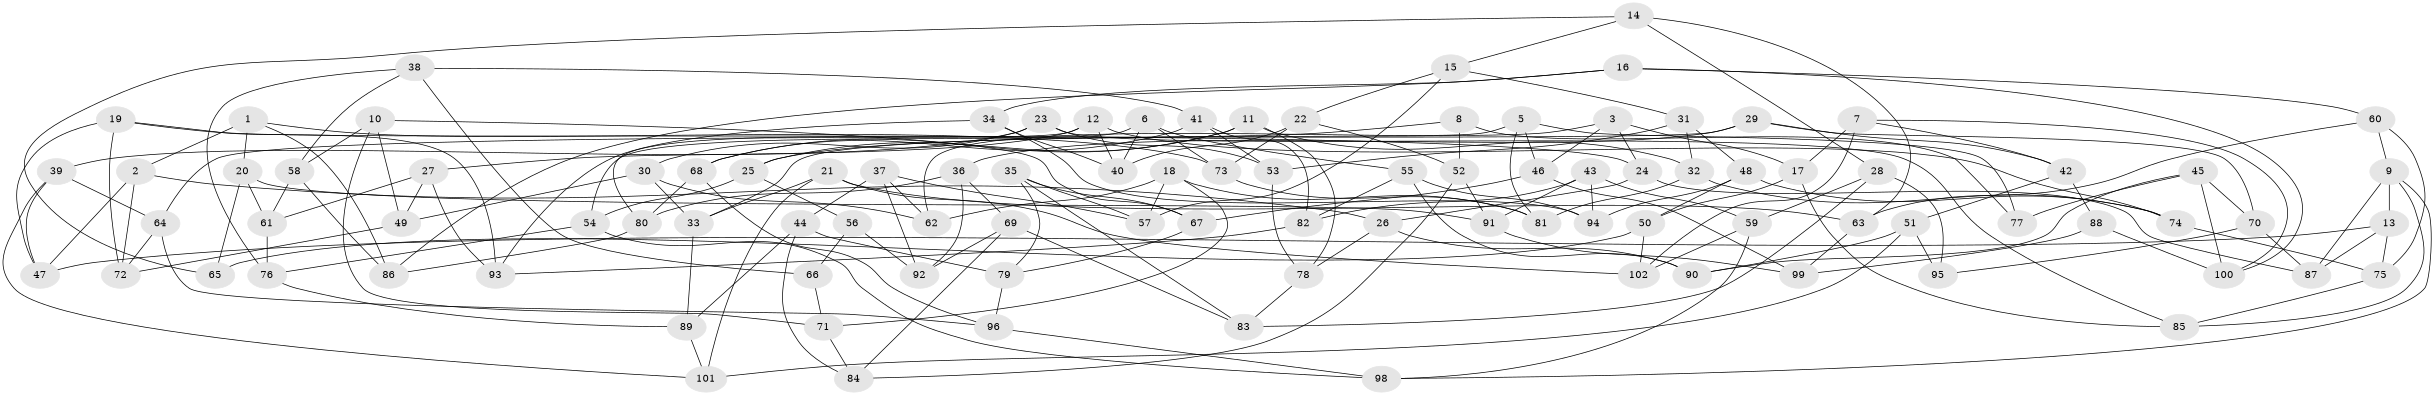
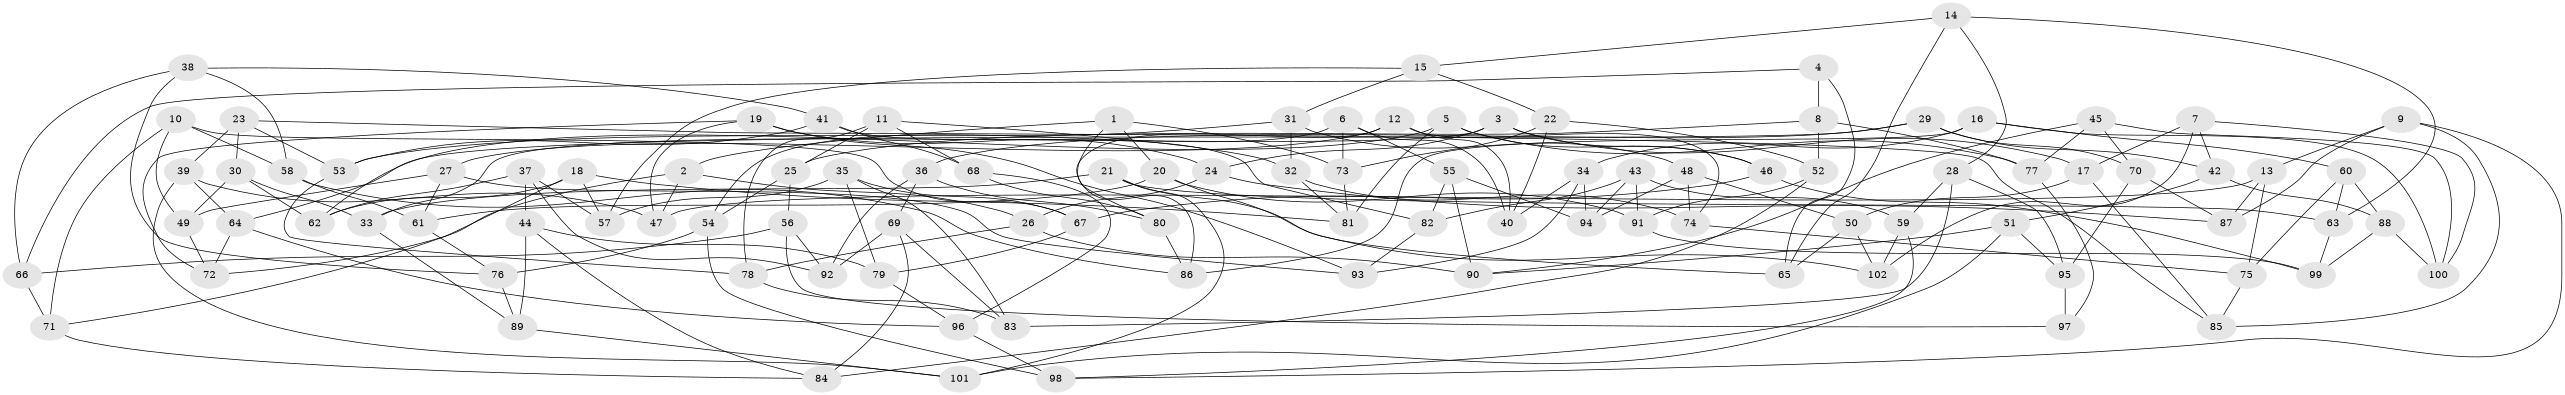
node "4": added
edge "60" -- "9": now "60" -- "88"
node "97": added
